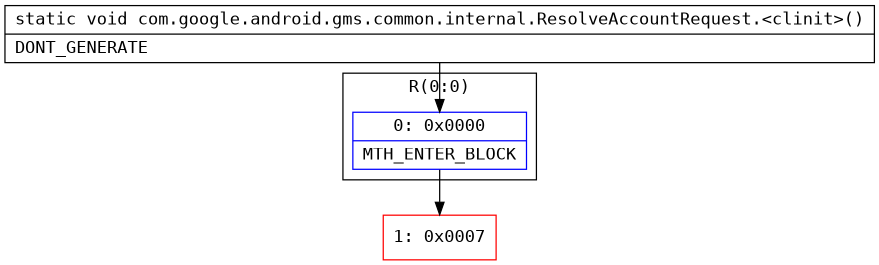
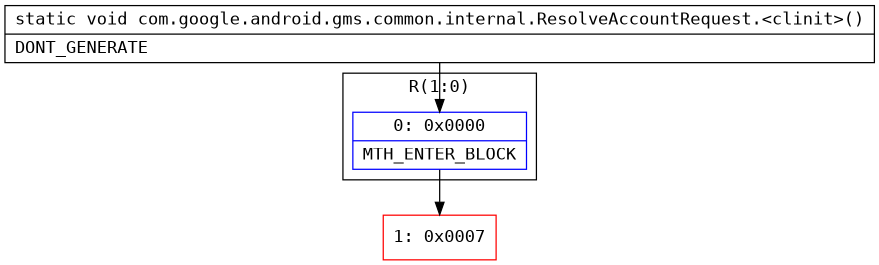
cluster "R(0:0)": label "R(0:0)" -> "R(1:0)"
